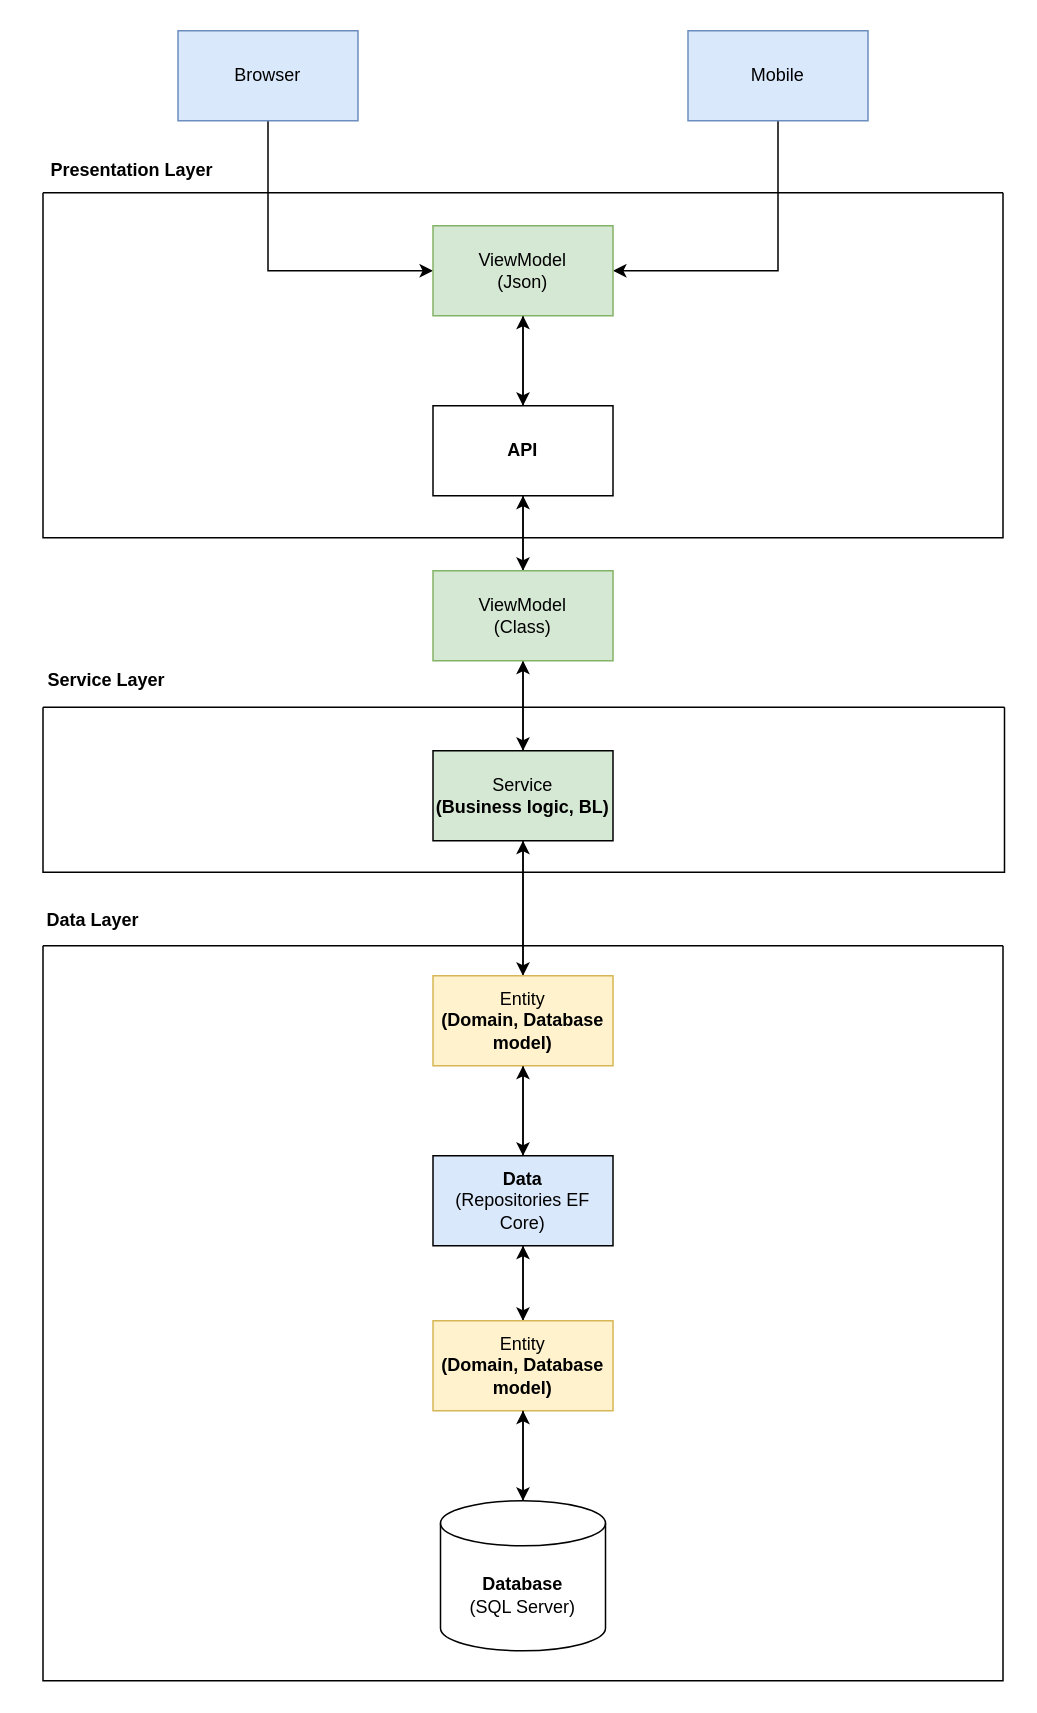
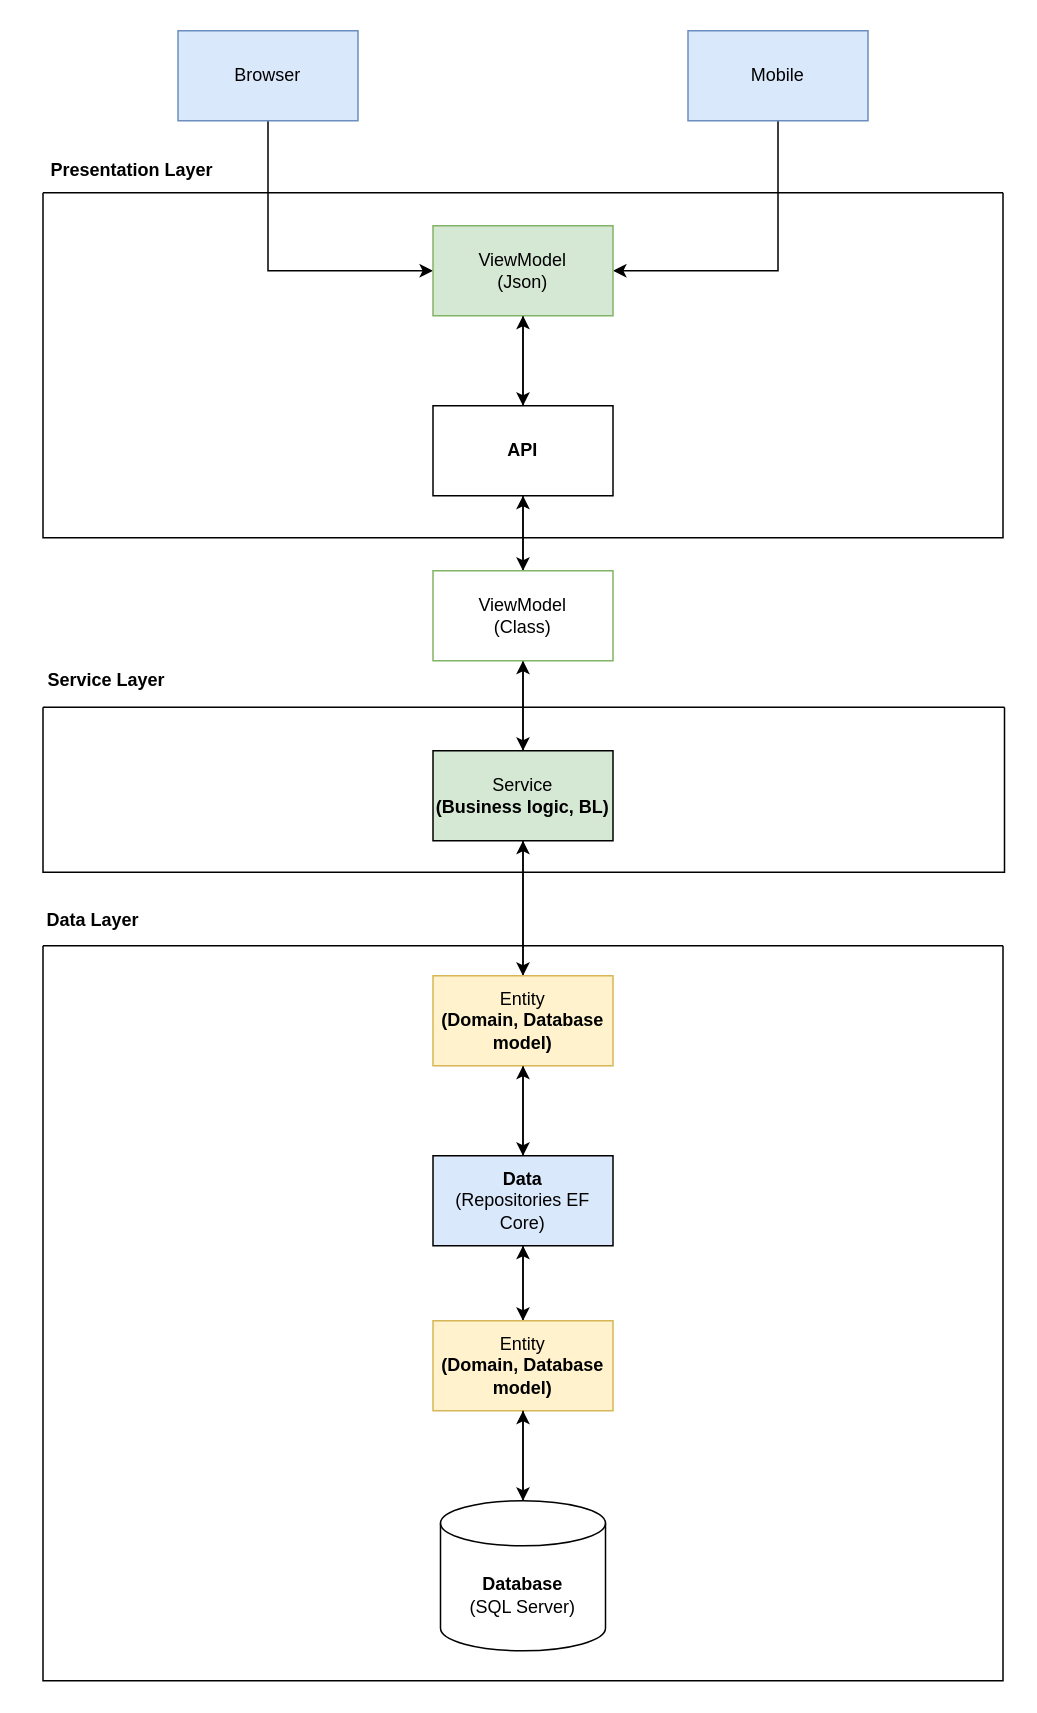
node "ViewModel(Class)": fillcolor #d5e8d4 -> #ffffff
